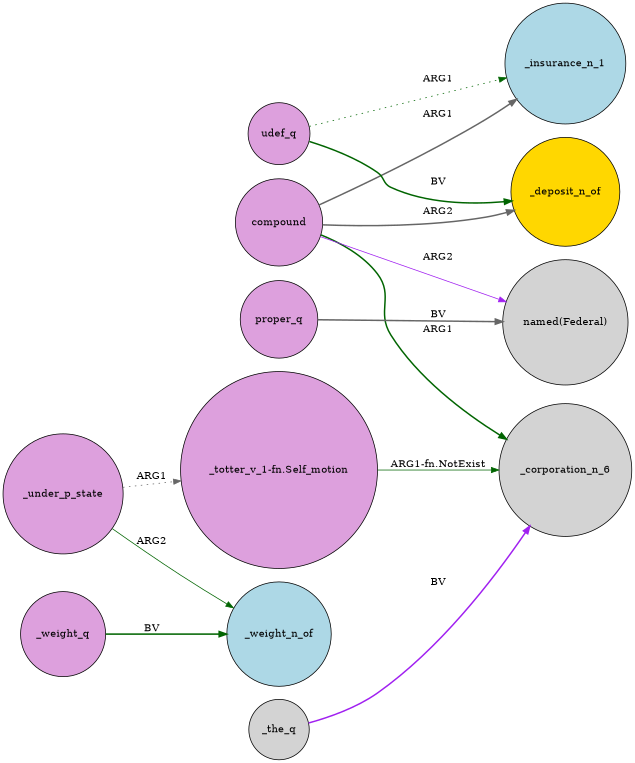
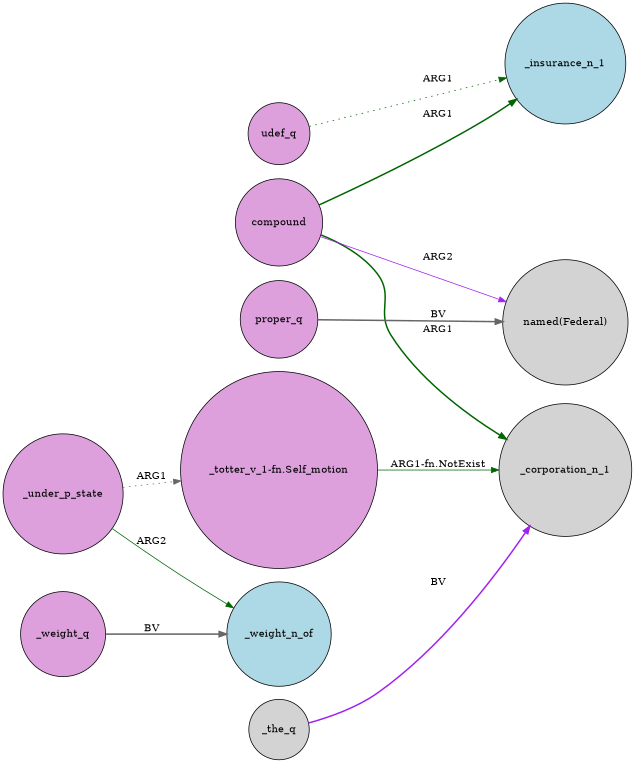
edge "compound" -> "_insurance_n_1": color gray40 -> darkgreen
node "_deposit_n_of": removed
node "_corporation_n_6": label "_corporation_n_6" -> "_corporation_n_1"
edge "_weight_q" -> "_weight_n_of": color darkgreen -> gray40
